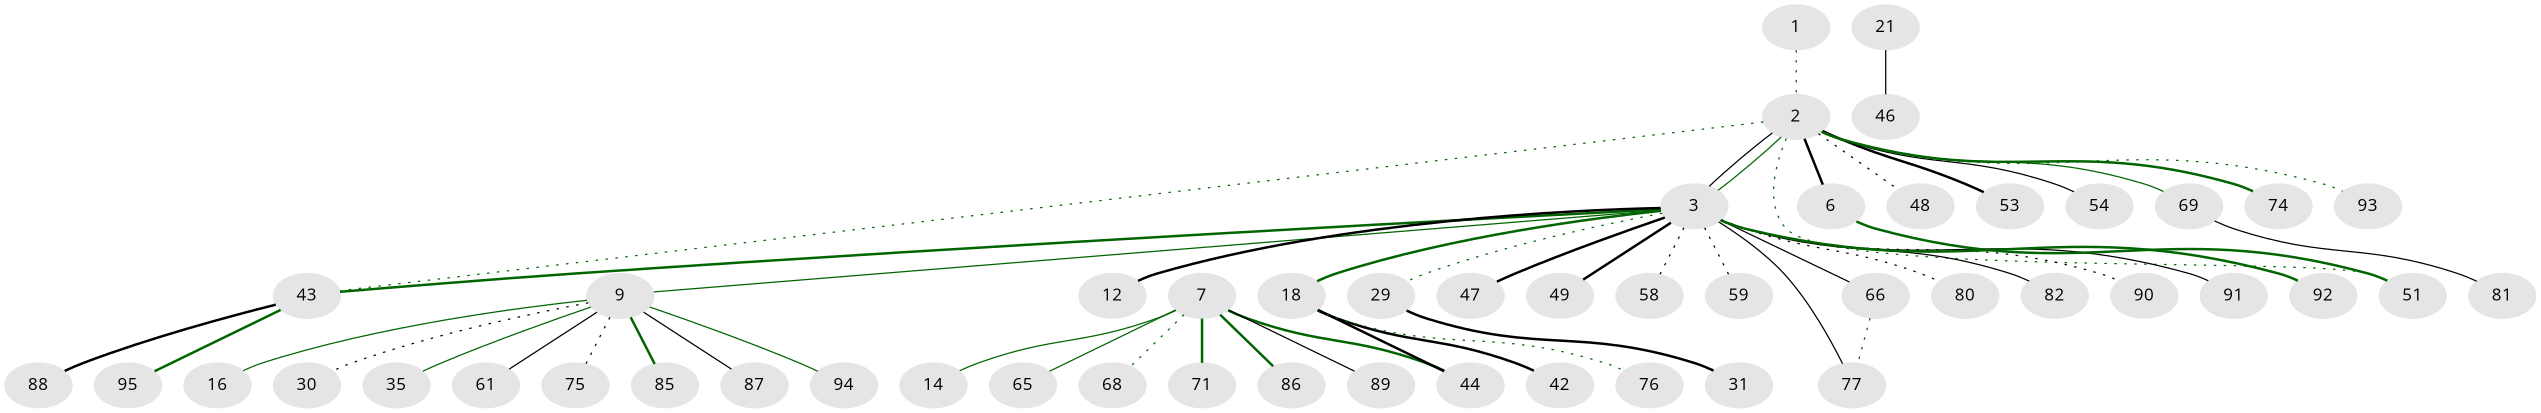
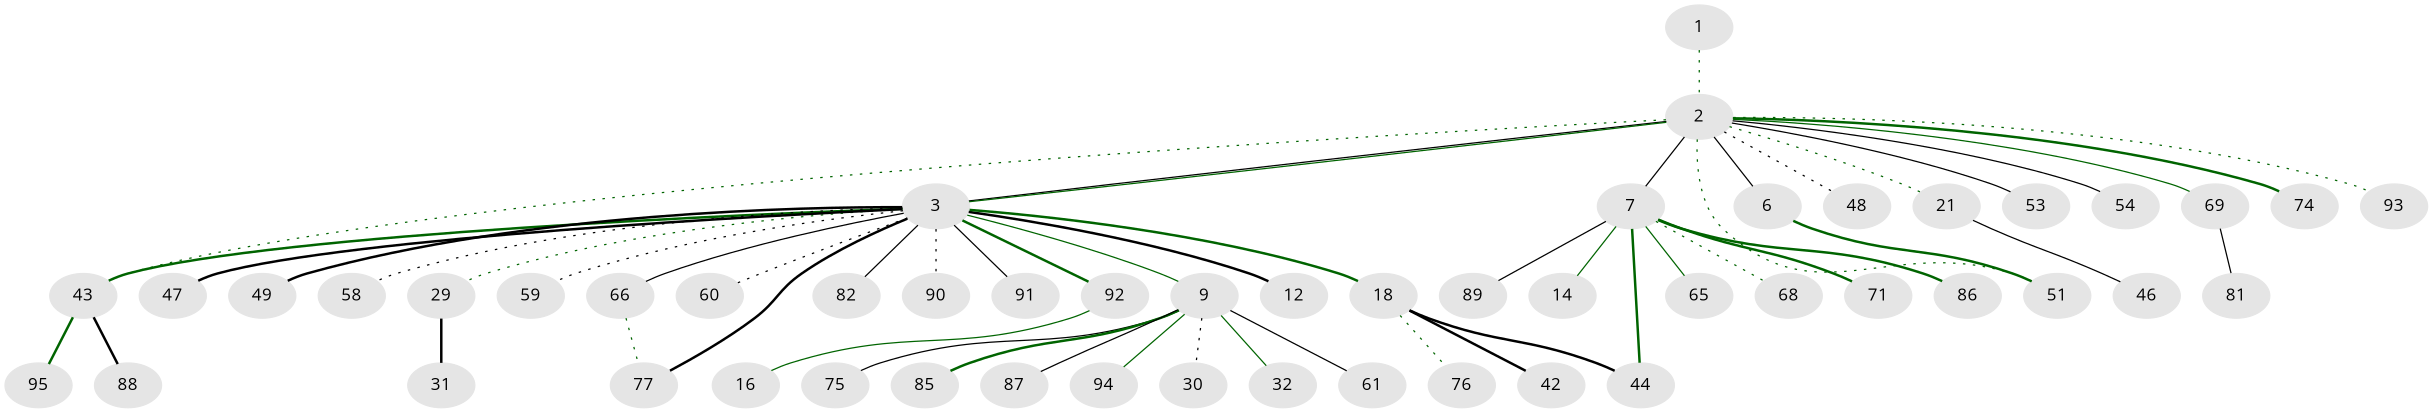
edge "2" -- "21": added
edge "2" -- "7": added
edge "2" -- "6": style bold -> solid
edge "2" -- "53": style bold -> solid
edge "3" -- "77": style solid -> bold
node "80": label "80" -> "60"
edge "9" -- "16": now "92" -- "16"
edge "9" -- "75": style dotted -> solid
node "35": label "35" -> "32"
